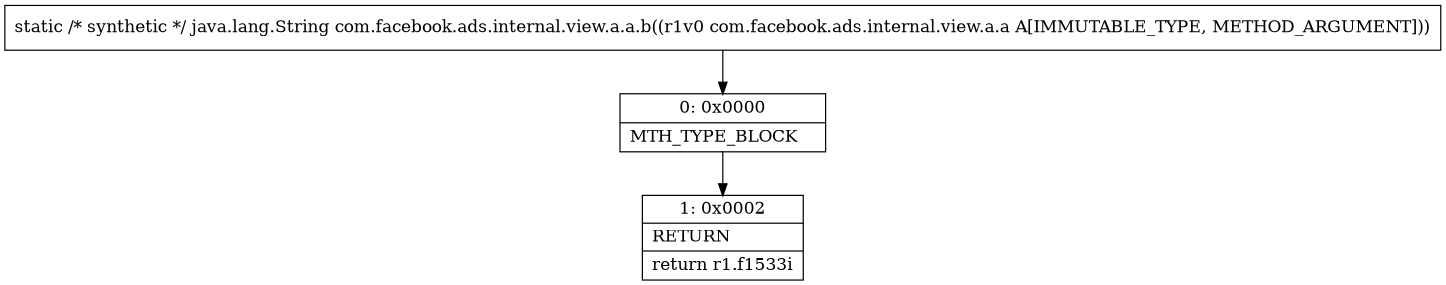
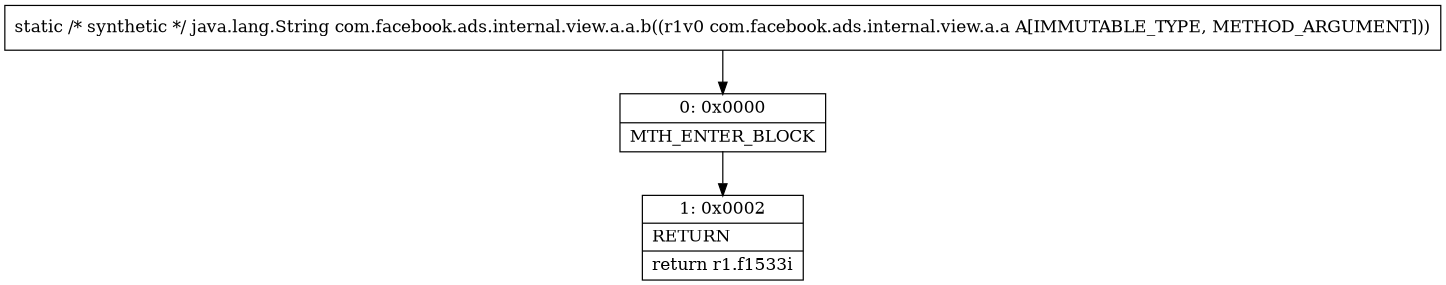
node "0: 0x0000": text "MTH_TYPE_BLOCK" -> "MTH_ENTER_BLOCK"
